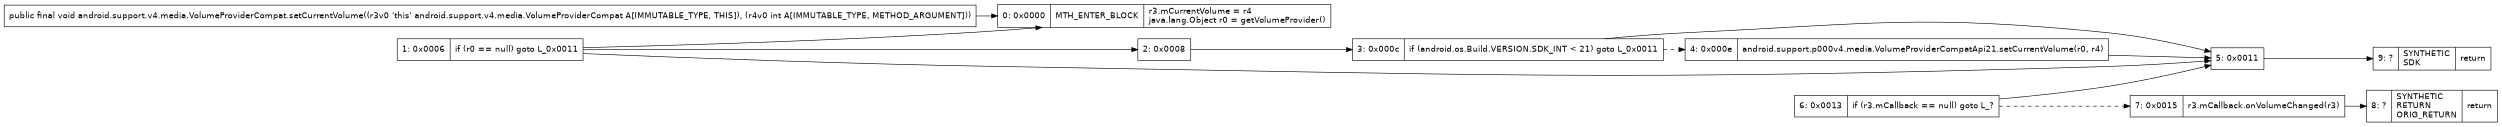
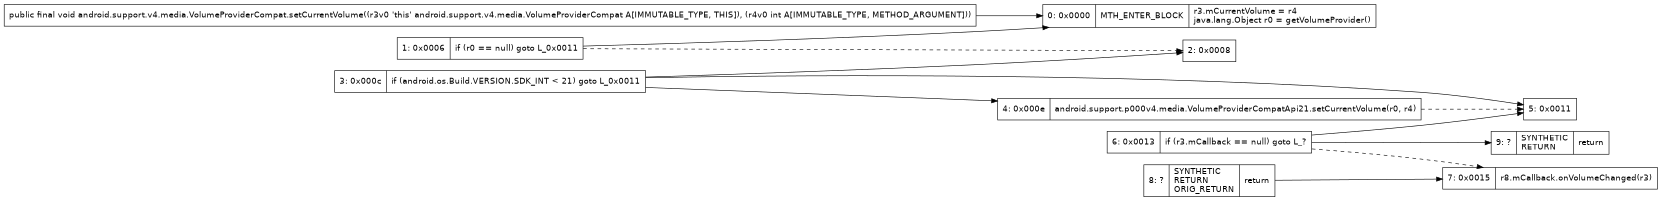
edge "1: 0x0006" -> "2: 0x0008": style solid -> dashed
edge "2: 0x0008" -> "3: 0x000c": reversed
edge "3: 0x000c" -> "4: 0x000e": style dashed -> solid
edge "4: 0x000e" -> "5: 0x0011": style solid -> dashed
edge "5: 0x0011" -> "9: ?": now "6: 0x0013" -> "9: ?"
node "9: ?": text "SDK" -> "RETURN"
edge "1: 0x0006" -> "5: 0x0011": removed
node "7: 0x0015": text "r3.mCallback.onVolumeChanged(r3)" -> "r8.mCallback.onVolumeChanged(r3)"
edge "7: 0x0015" -> "8: ?": reversed
